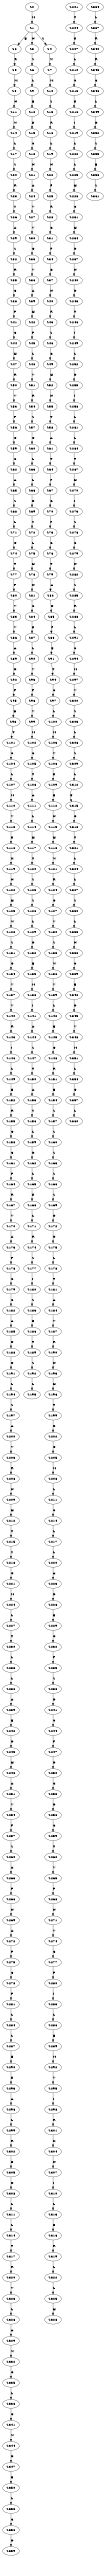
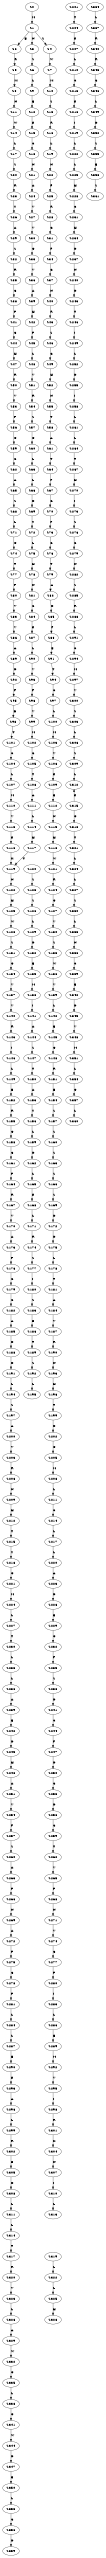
edge "S312" -> "S315": reversed
edge "S117" -> "S120": now "S117" -> "S119"
node "S316": removed
